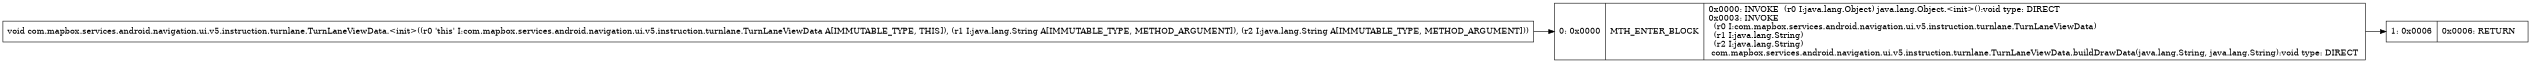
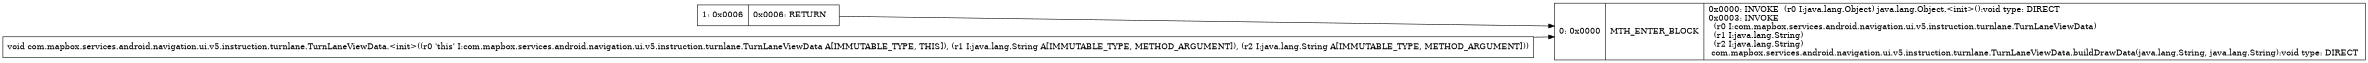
edge "0: 0x0000" -> "1: 0x0006": reversed
